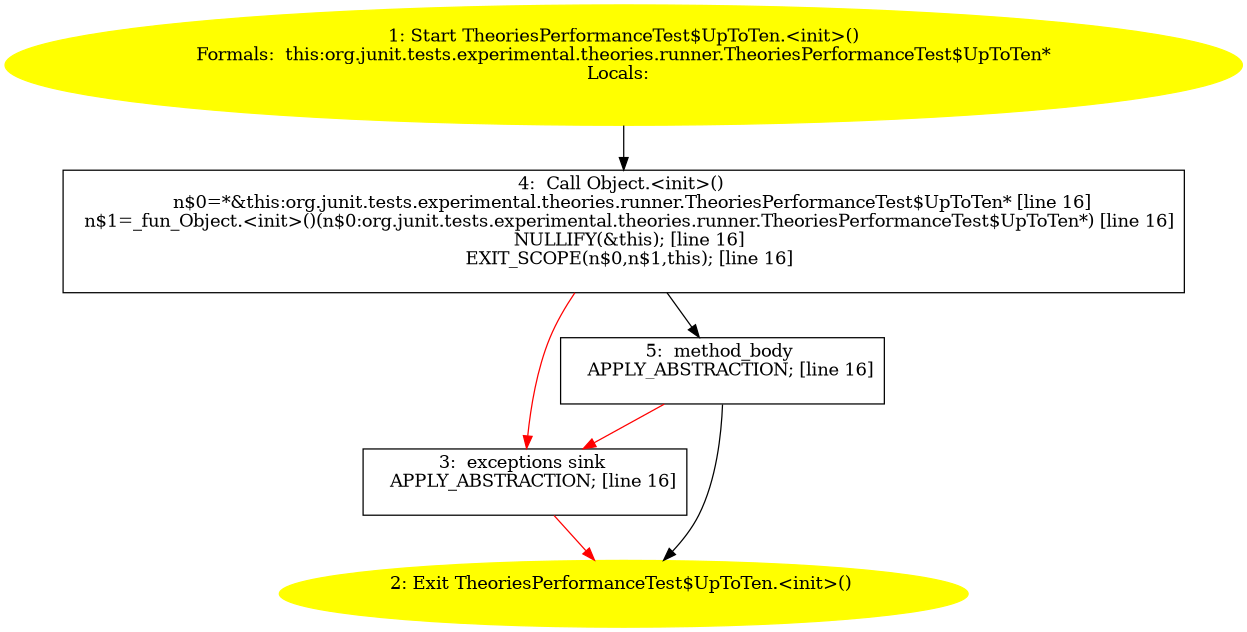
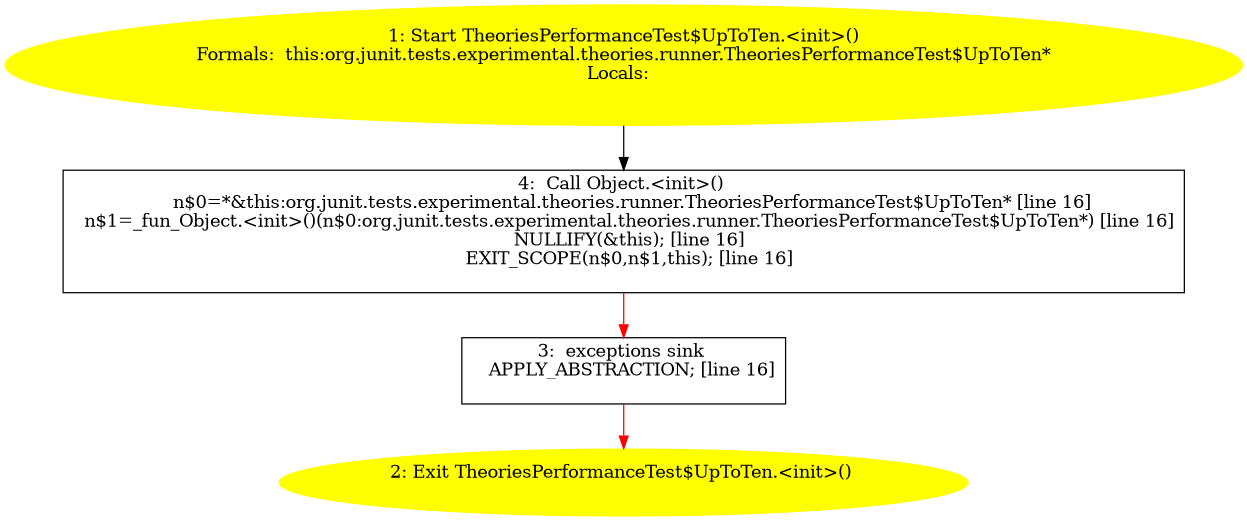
node "5:  method_body APPLY_ABSTRACTION; [line 16]": removed
